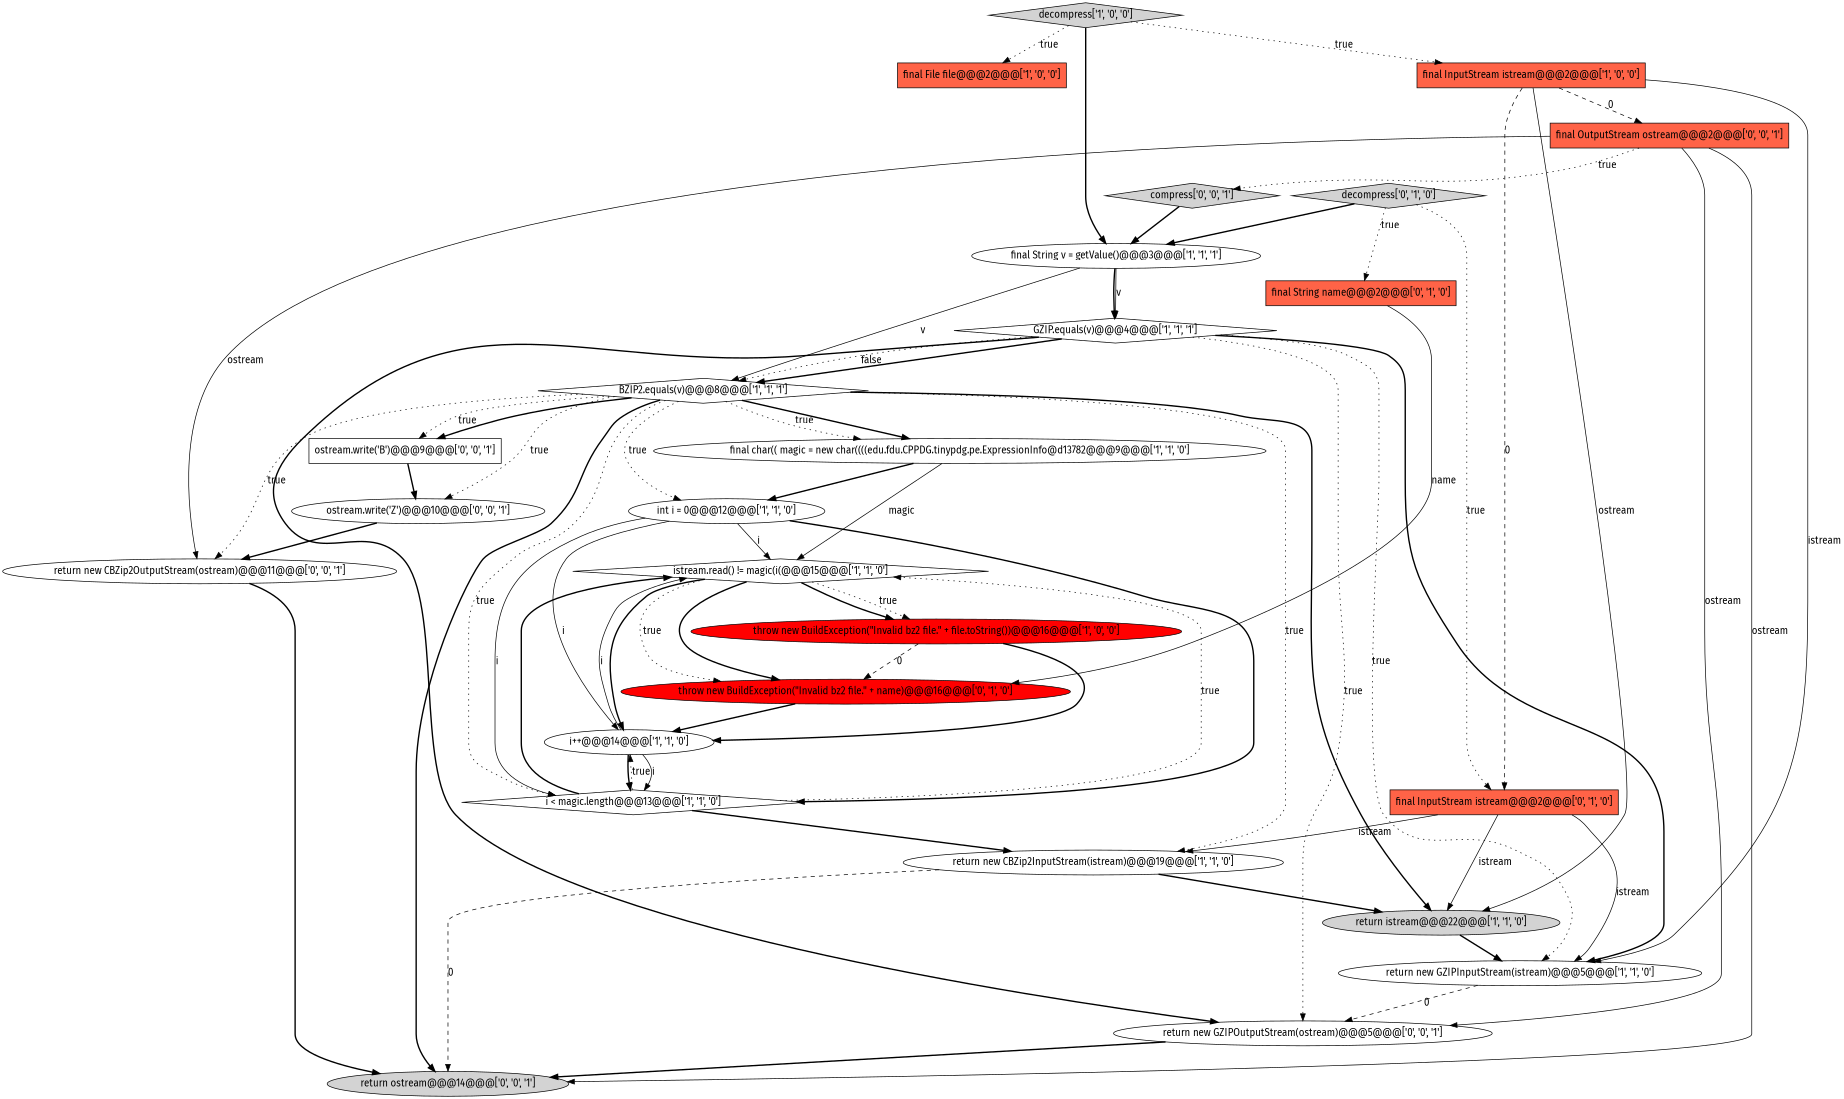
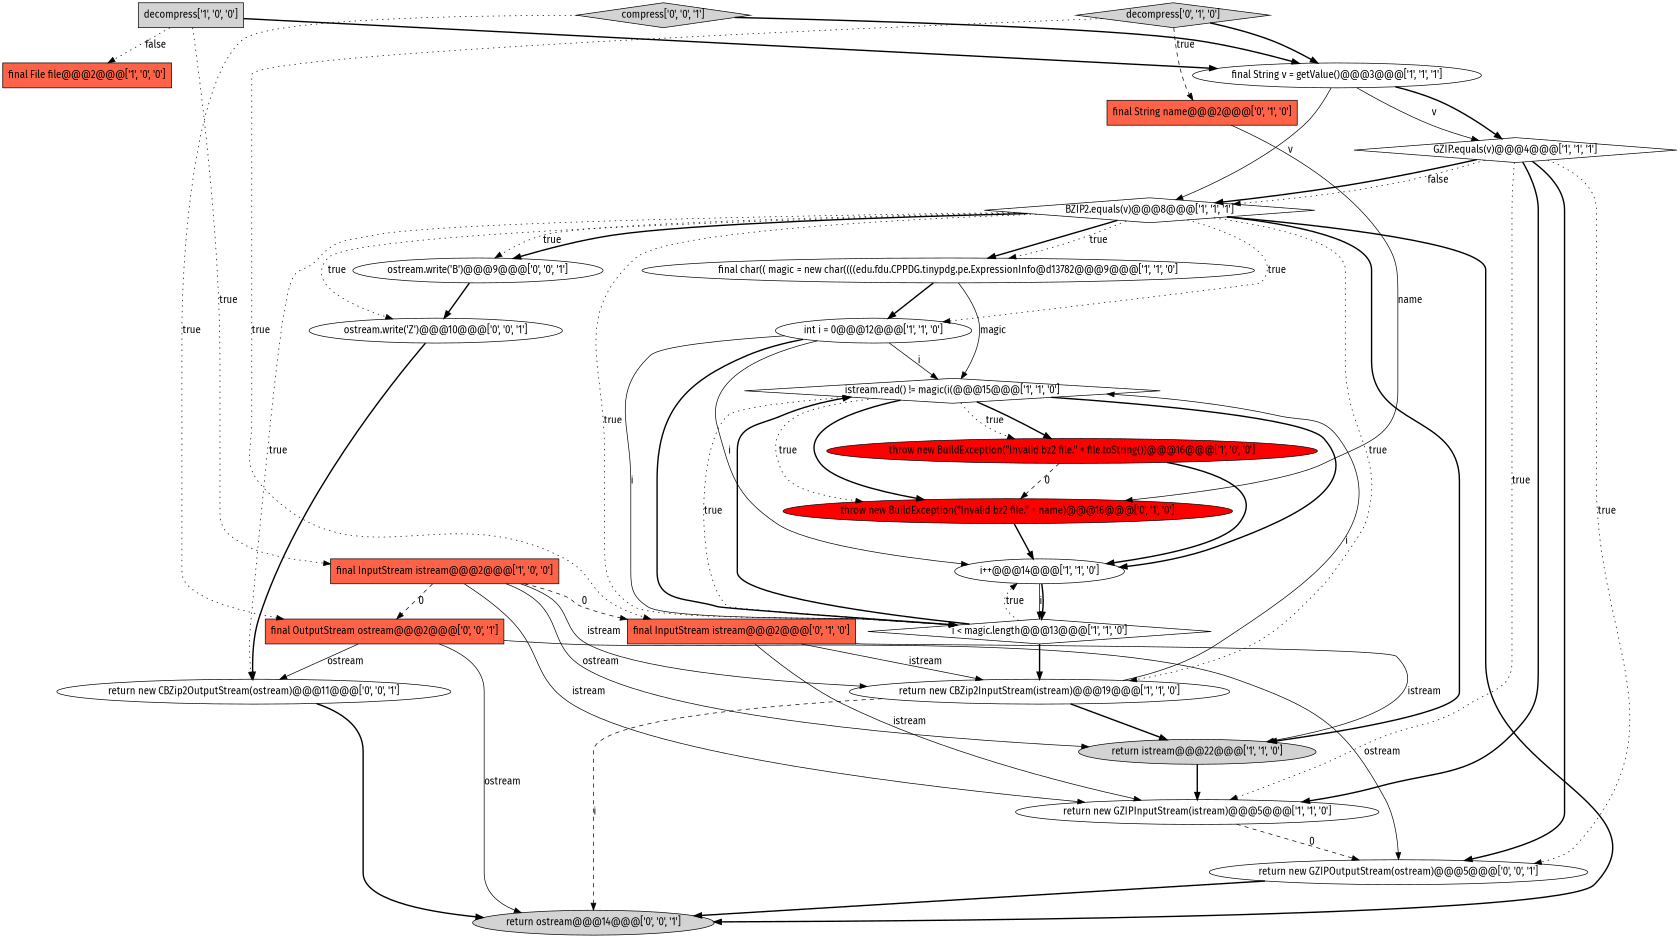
node "decompress['1', '0', '0']": shape diamond -> box
edge "decompress['1', '0', '0']" -> "final File file@@@2@@@['1', '0', '0']": label "true" -> "false"
edge "final OutputStream ostream@@@2@@@['0', '0', '1']" -> "compress['0', '0', '1']": reversed
edge "decompress['0', '1', '0']" -> "final String name@@@2@@@['0', '1', '0']": style dotted -> dashed
node "ostream.write('B')@@@9@@@['0', '0', '1']": shape box -> ellipse
edge "i++@@@14@@@['1', '1', '0']" -> "istream.read() != magic(i(@@@15@@@['1', '1', '0']": now "return new CBZip2InputStream(istream)@@@19@@@['1', '1', '0']" -> "istream.read() != magic(i(@@@15@@@['1', '1', '0']"
edge "final InputStream istream@@@2@@@['1', '0', '0']" -> "return new CBZip2InputStream(istream)@@@19@@@['1', '1', '0']": added, label "istream"
edge "return new CBZip2InputStream(istream)@@@19@@@['1', '1', '0']" -> "return ostream@@@14@@@['0', '0', '1']": label "0" -> "i"
